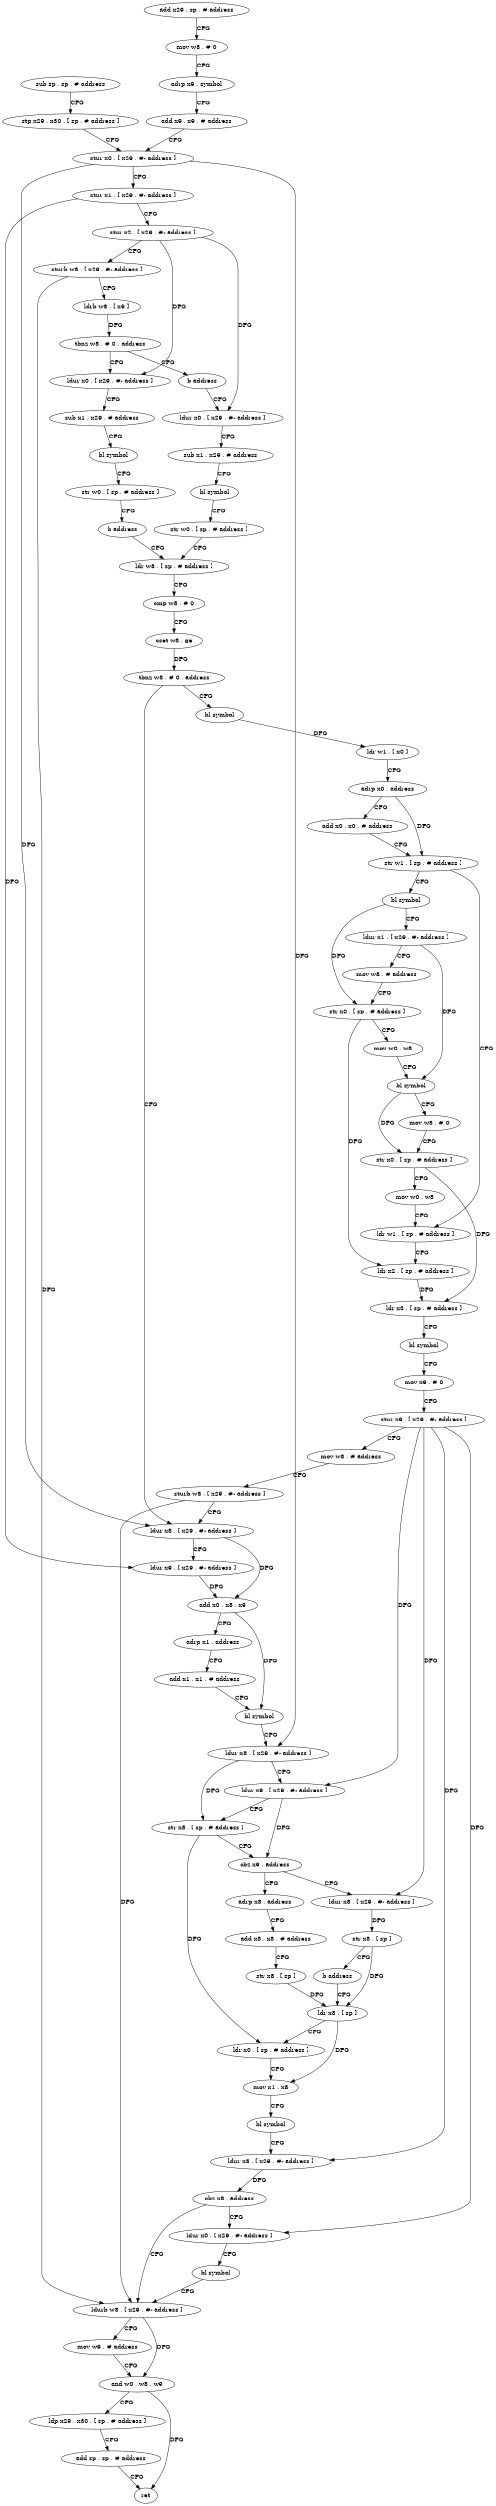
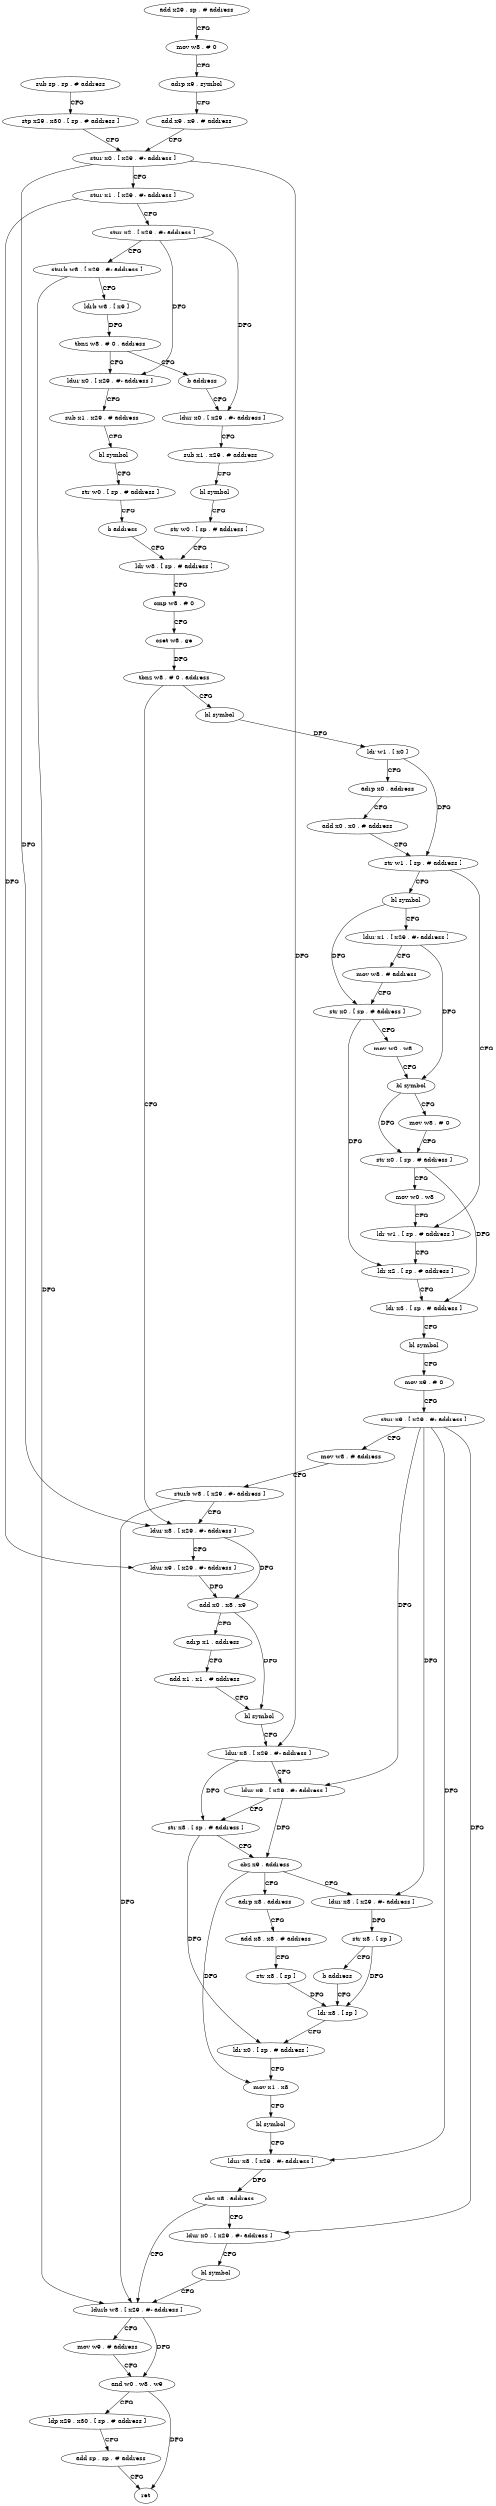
edge "adrp x0 , address" -> "str w1 , [ sp , # address ]": now "ldr w1 , [ x0 ]" -> "str w1 , [ sp , # address ]"
edge "ldr x2 , [ sp , # address ]" -> "ldr x3 , [ sp , # address ]": label "DFG" -> "CFG"
edge "ldr x8 , [ sp ]" -> "mov x1 , x8": now "cbz x9 , address" -> "mov x1 , x8"
